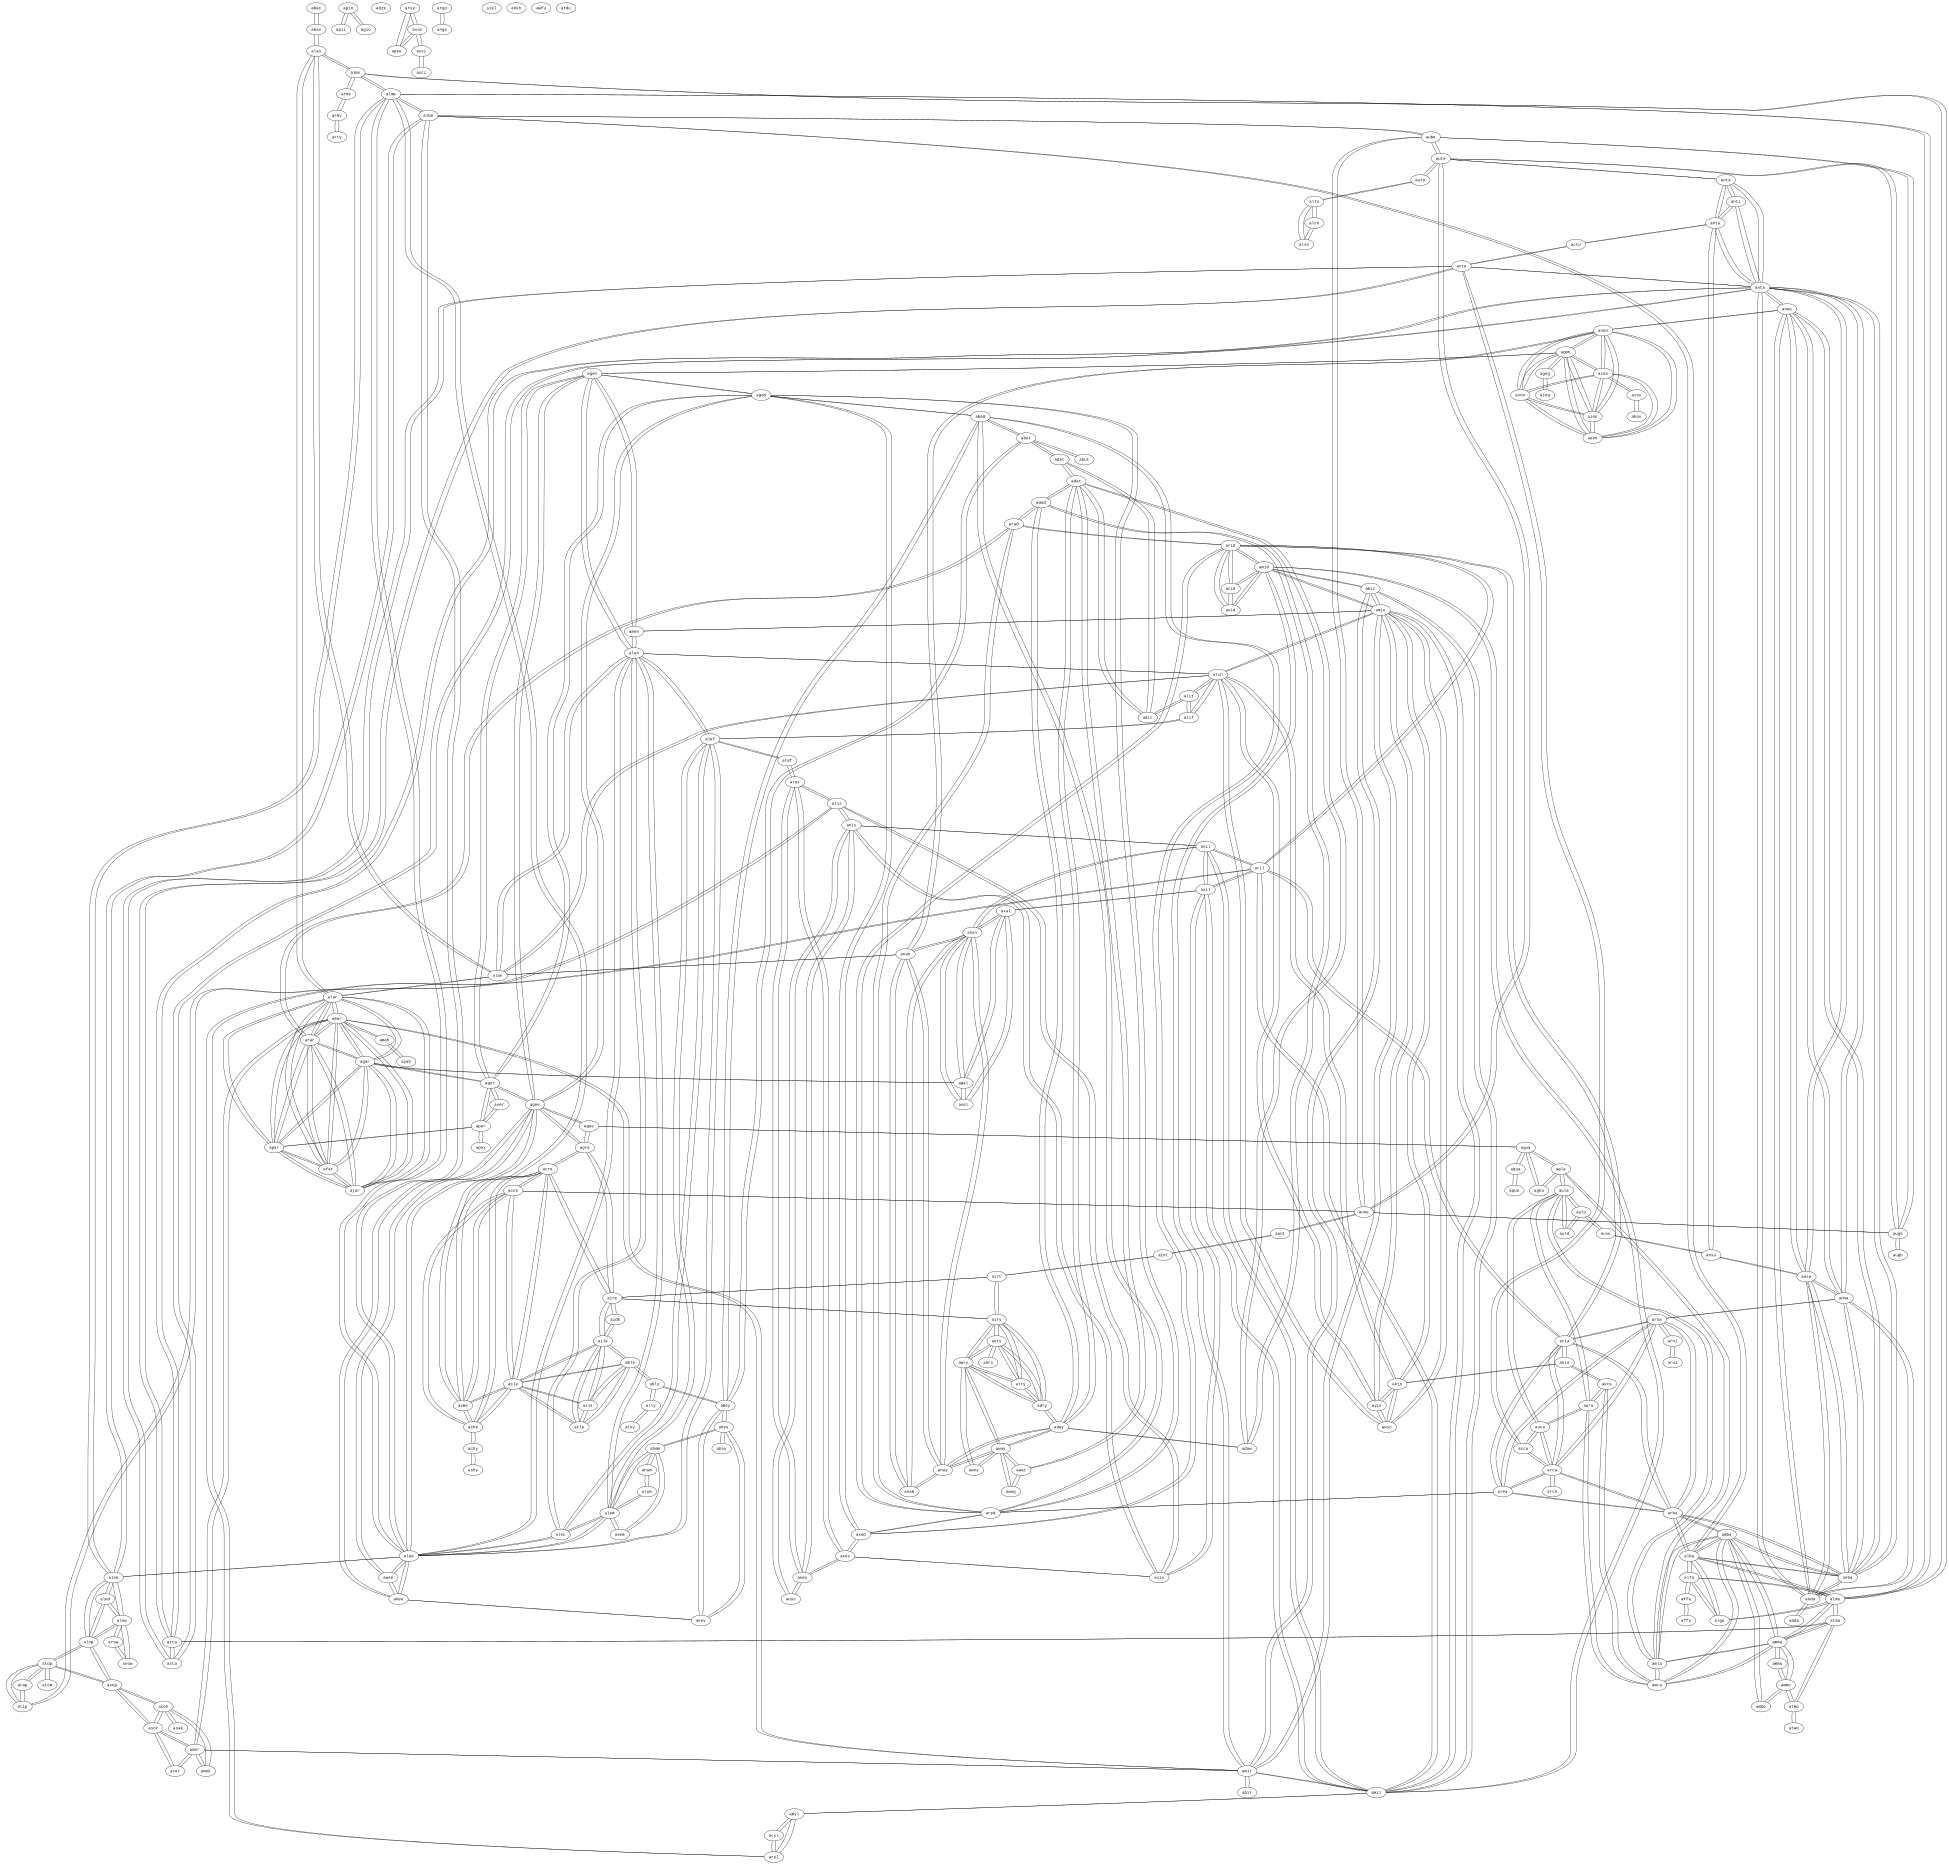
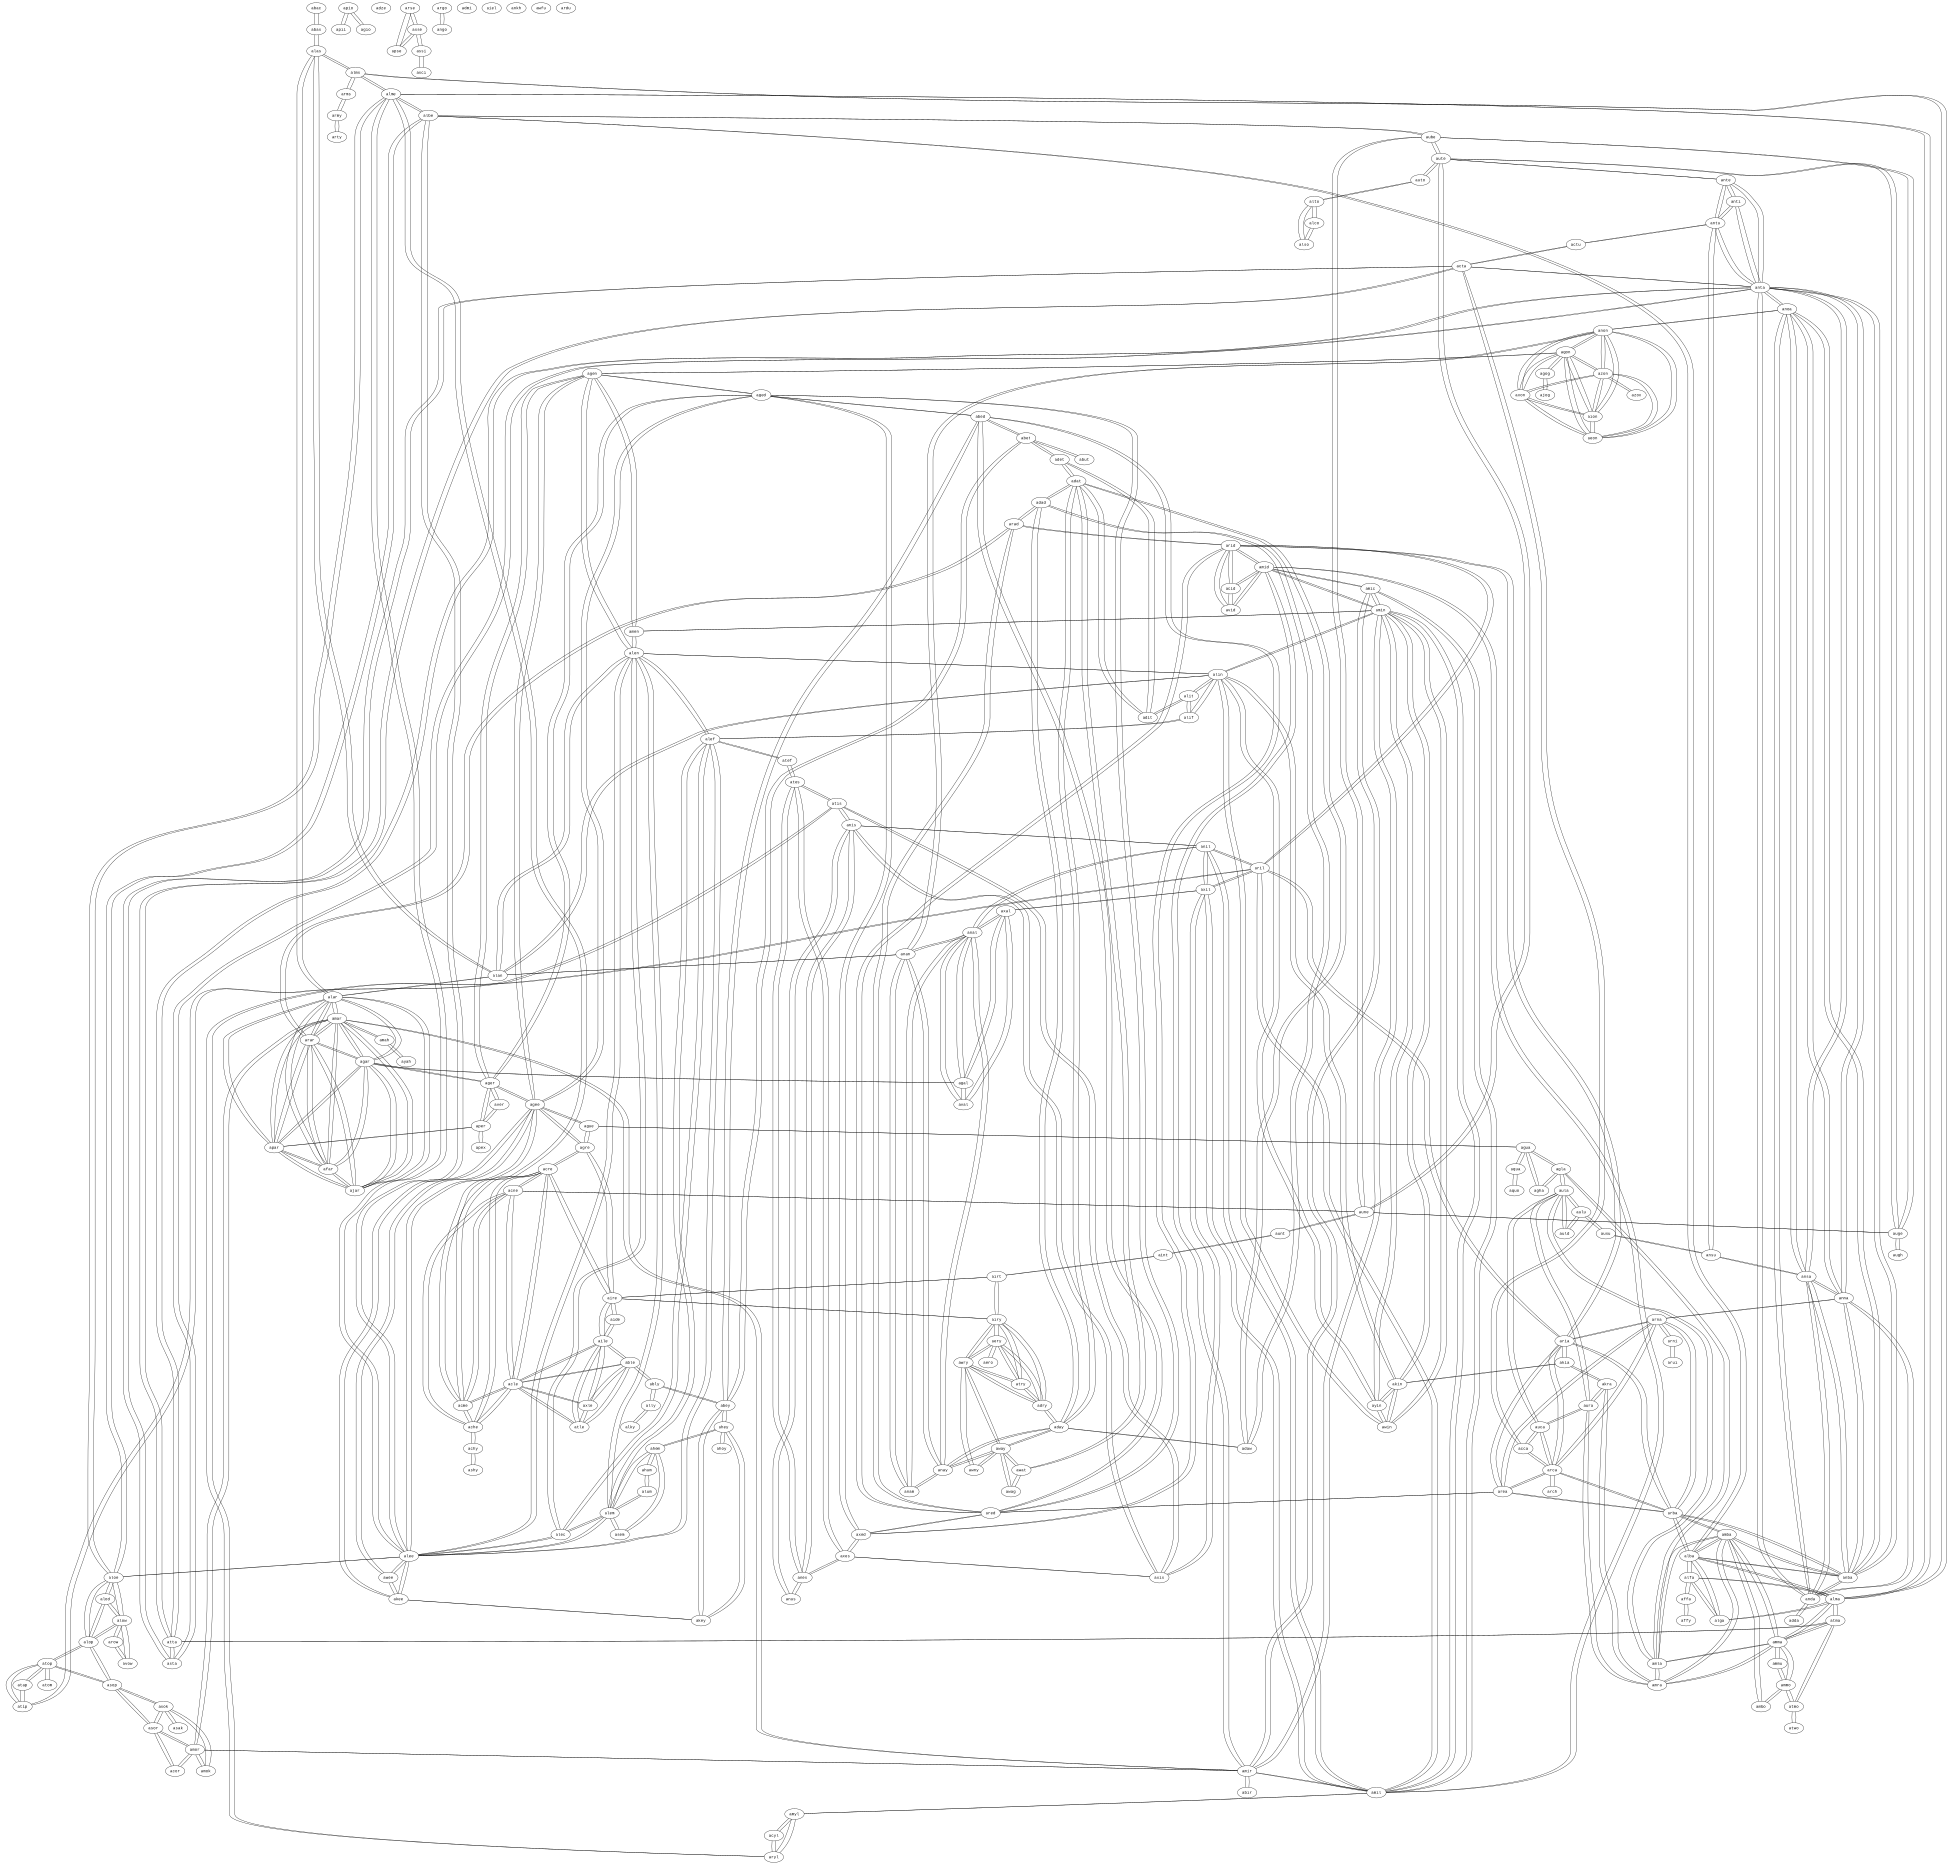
node "admi": added
node "abox": removed
